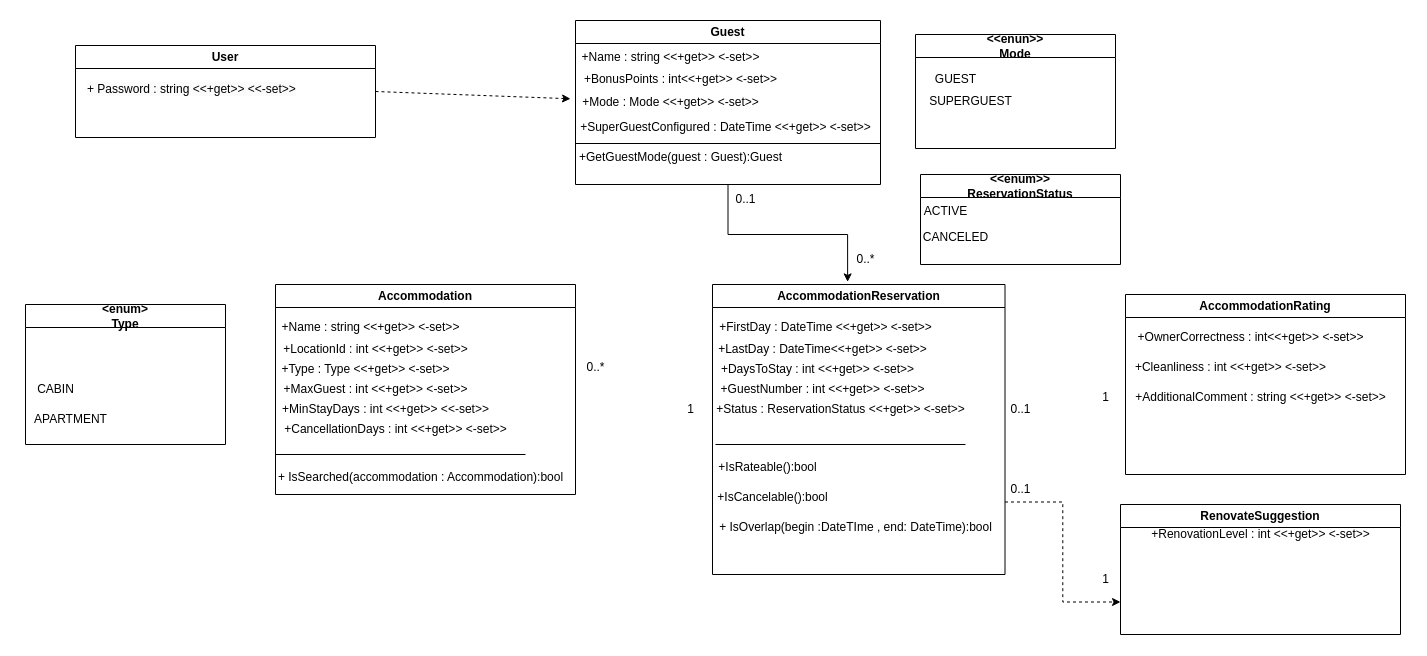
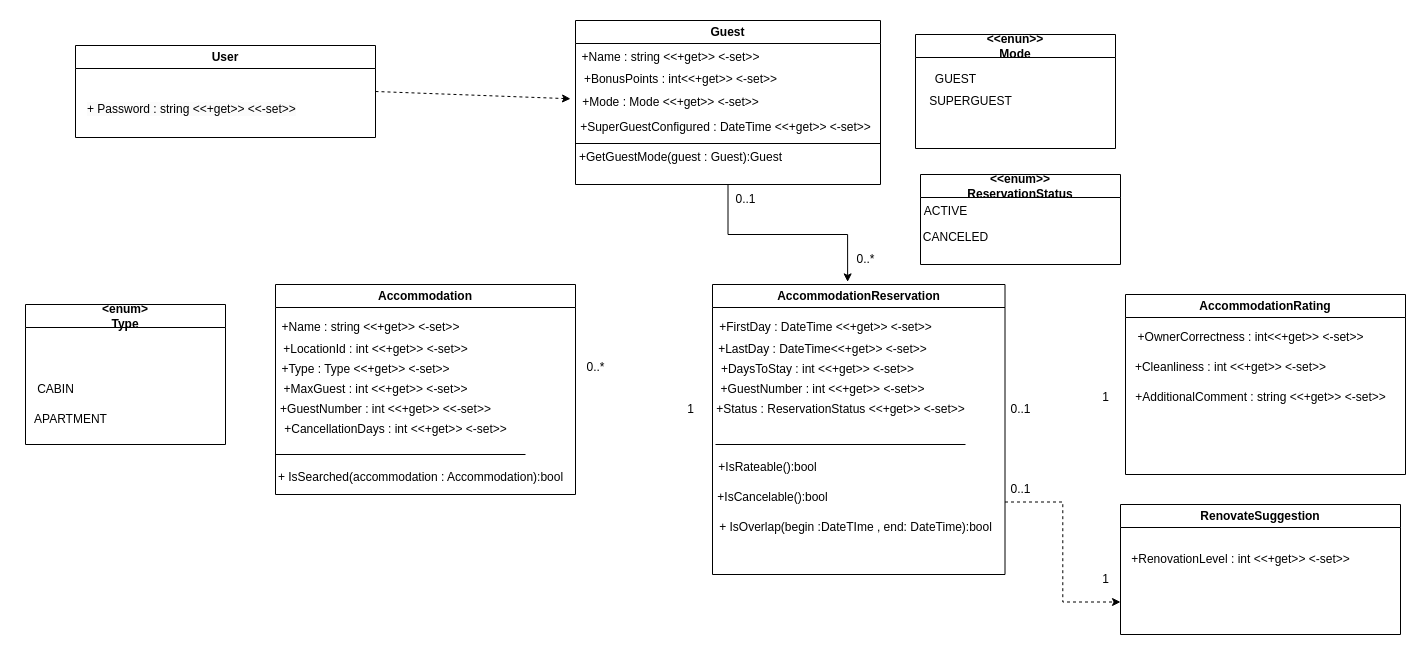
node "+ Password : string <<+get>> <<-set>>": moved (206, 96) -> (206, 116)
node "+MinStayDays : int <<+get>> <<-set>>": label "+MinStayDays : int <<+get>> <<-set>>" -> "+GuestNumber : int <<+get>> <<-set>>"
node "+RenovationLevel : int <<+get>> <-set>>": moved (1261, 535) -> (1241, 560)
